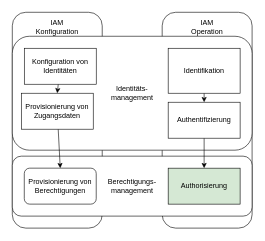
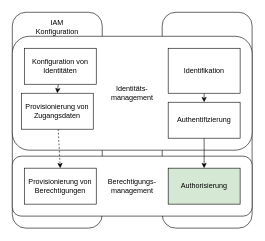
node "IAM Operation": removed
edge "Provisionierung von Zugangsdaten" -> "Provisionierung von Berechtigungen": style solid -> dashed
node "Provisionierung von Berechtigungen": shape rounded rectangle -> rectangle
